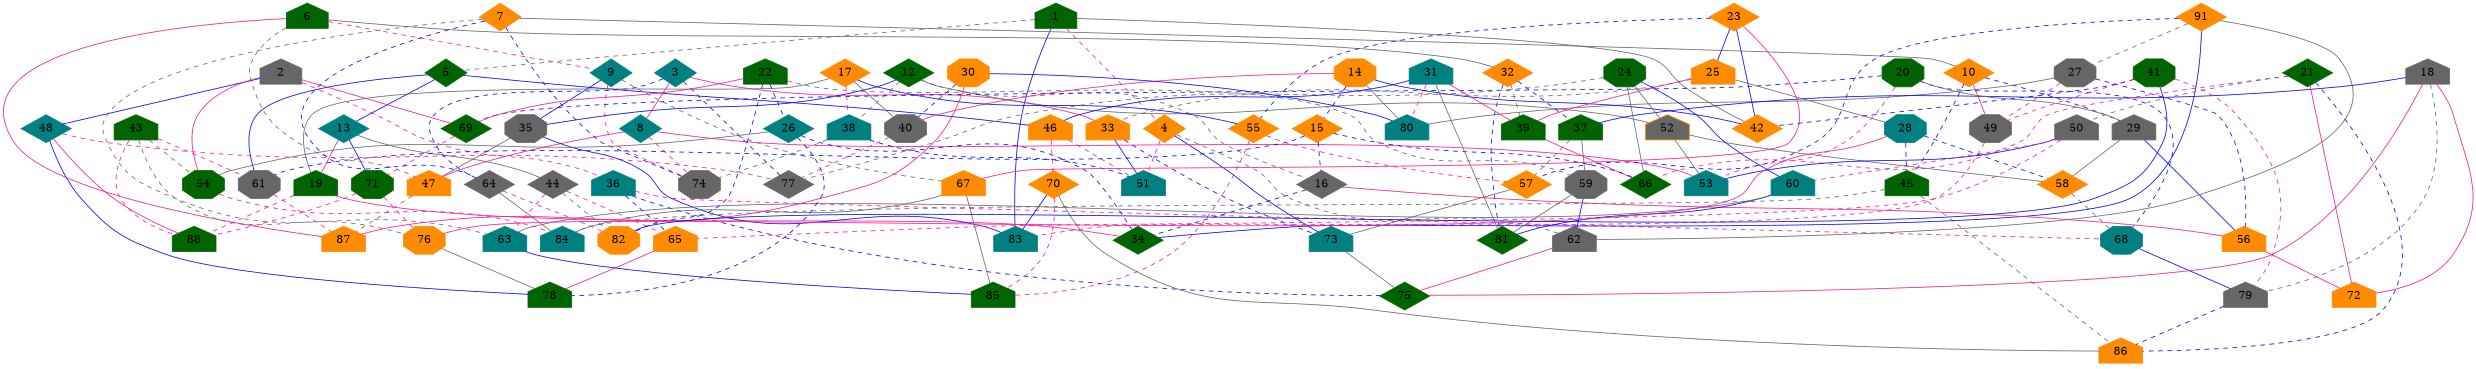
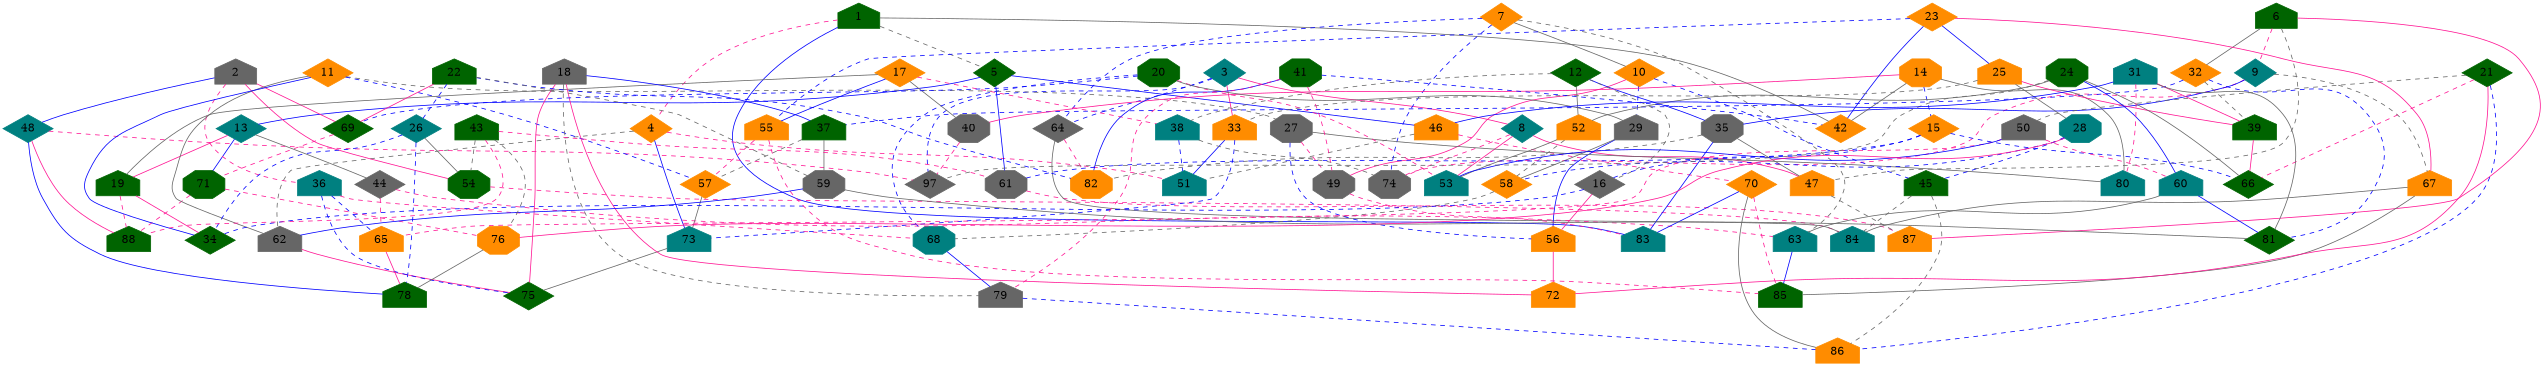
node "91": label "91" -> "11"
node "30": removed
edge "14" -- "42": color blue -> gray40
node "55": shape diamond -> house
node "52": fillcolor gray40 -> darkorange
edge "52" -- "58": style solid -> dashed
node "77": label "77" -> "97"
edge "44" -- "82": now "35" -- "82"
